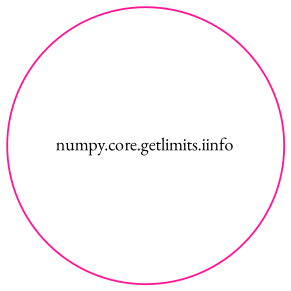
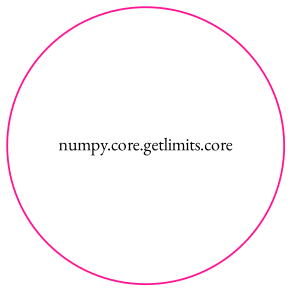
node "numpy.core.getlimits.iinfo": label "numpy.core.getlimits.iinfo" -> "numpy.core.getlimits.core"
